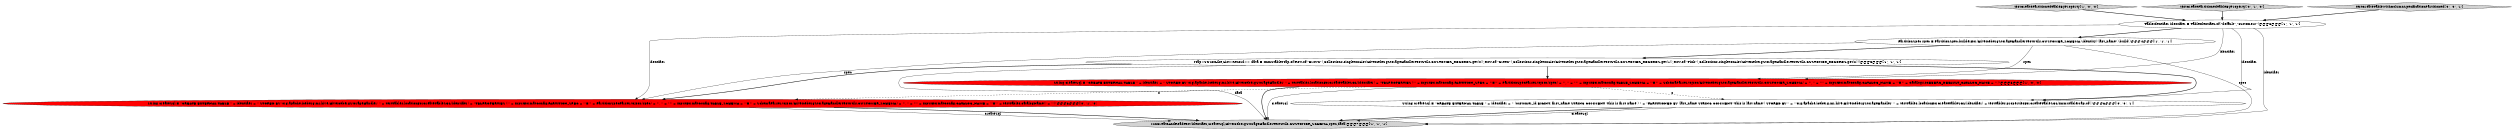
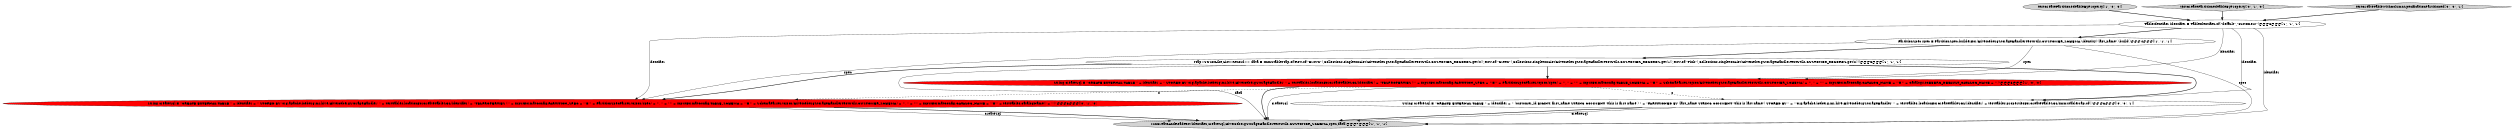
node "testCreatePartitionedTableByProperty['1', '0', '0']": shape diamond -> ellipse
